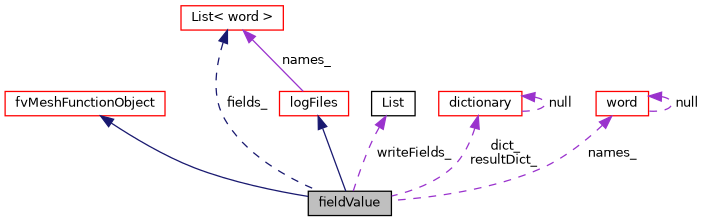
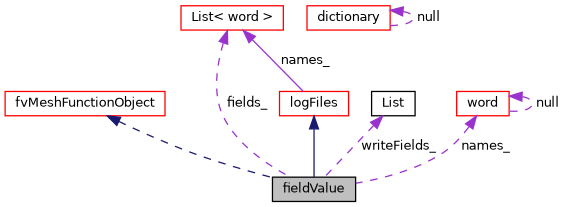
edge "fieldValue" -> "List< word >": color midnightblue -> darkorchid3
edge "fieldValue" -> "fvMeshFunctionObject": style solid -> dashed
edge "fieldValue" -> "dictionary": removed, label "dict_ resultDict_"
